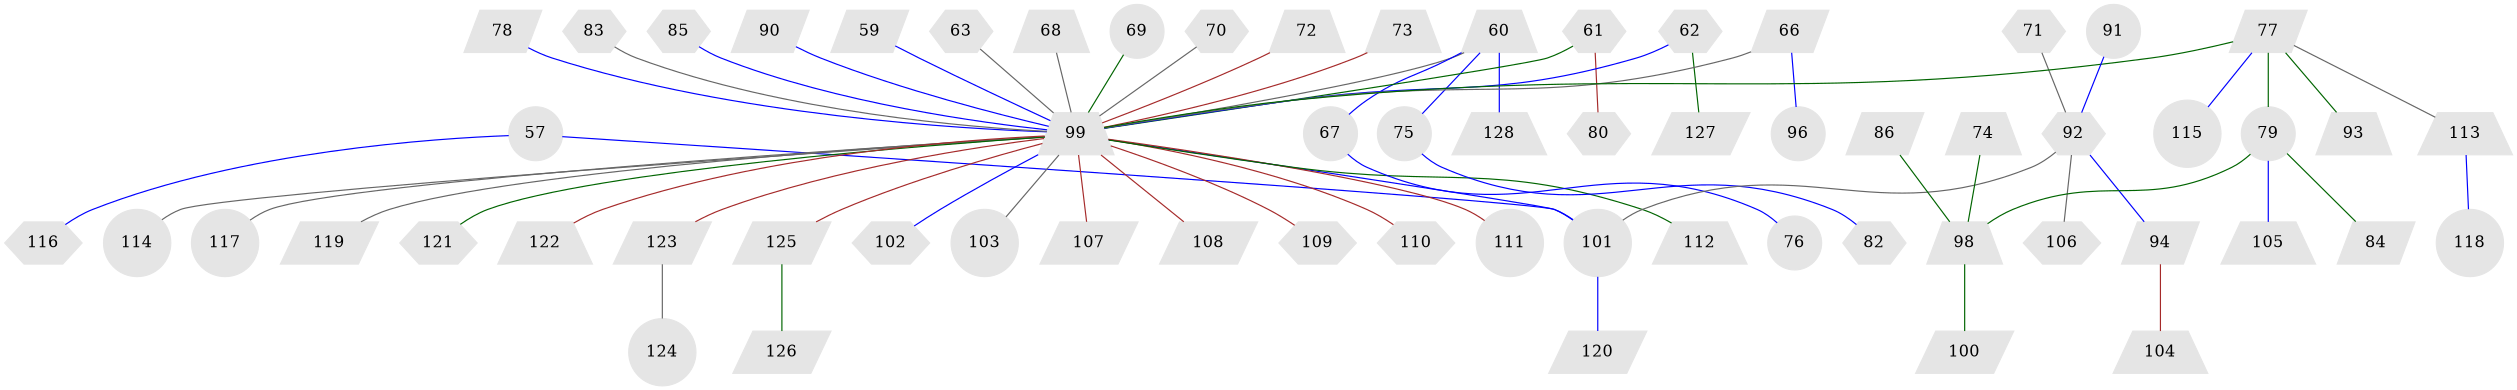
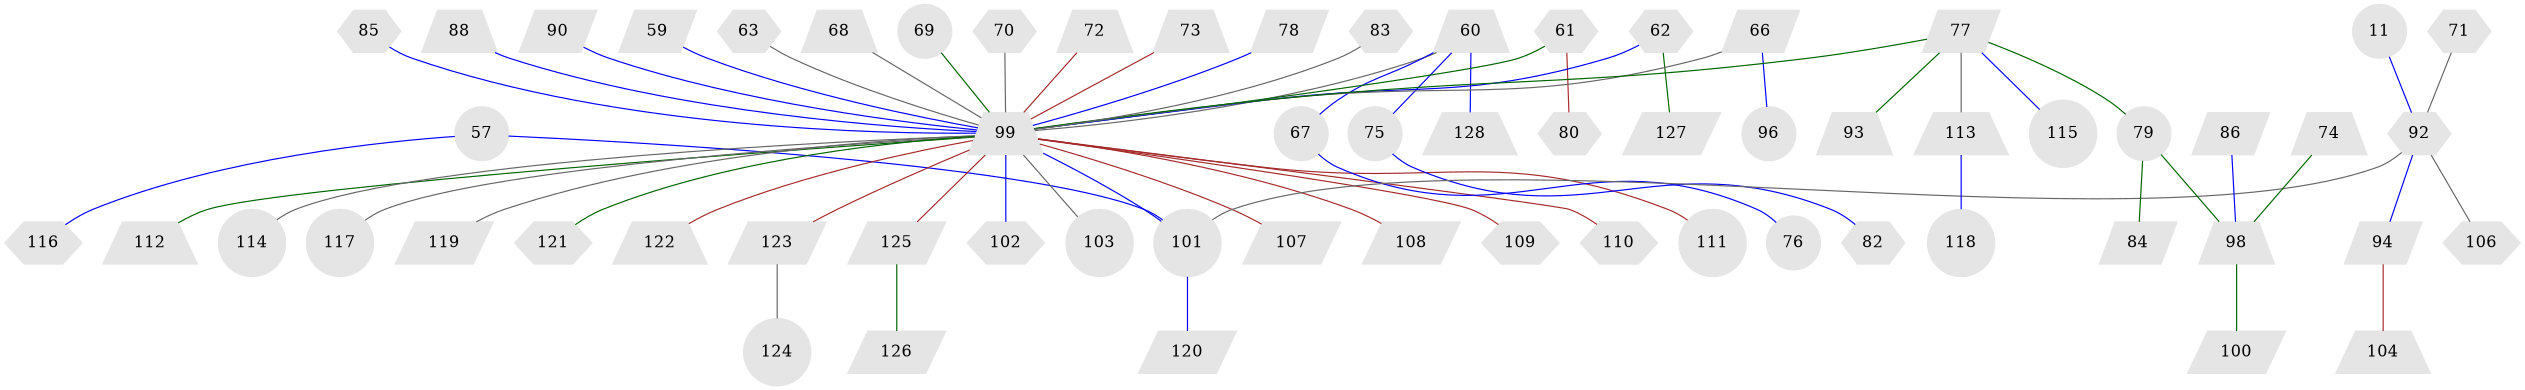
node "88": added
node "91": label "91" -> "11"
edge "86" -- "98": color darkgreen -> blue
node "105": removed
